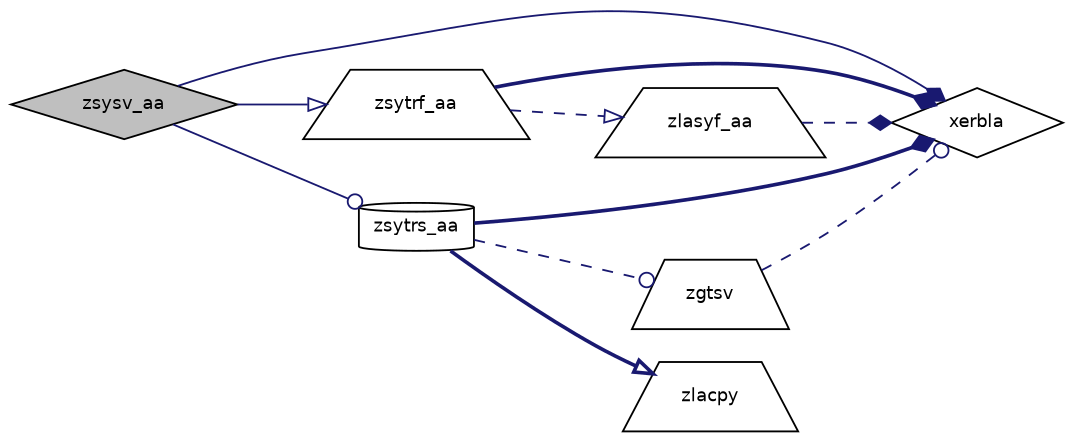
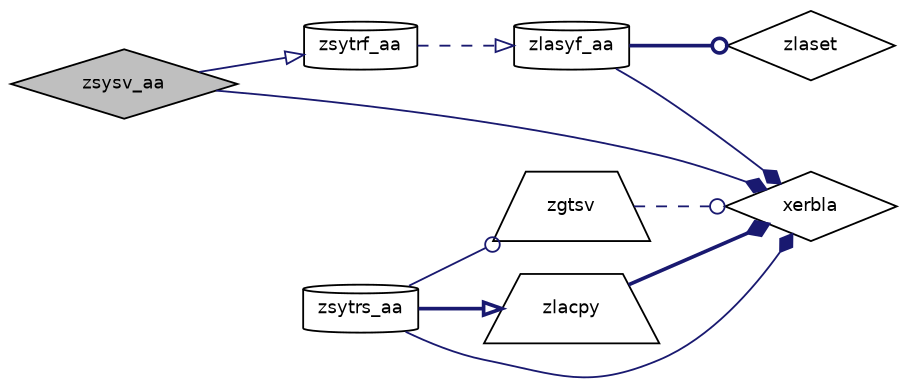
node "zlaset": added
edge "zsytrf_aa" -> "xerbla": now "zlacpy" -> "xerbla"
node "zsytrf_aa": shape trapezium -> cylinder
node "zlasyf_aa": shape trapezium -> cylinder
edge "zlasyf_aa" -> "xerbla": style dashed -> solid
edge "zsysv_aa" -> "zsytrs_aa": removed
edge "zsytrs_aa" -> "xerbla": style bold -> solid
edge "zsytrs_aa" -> "zgtsv": style dashed -> solid
